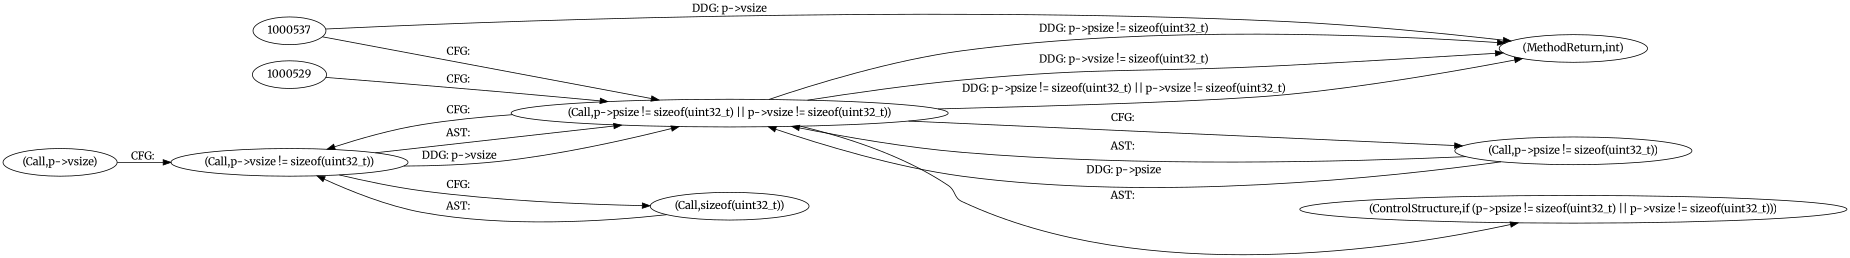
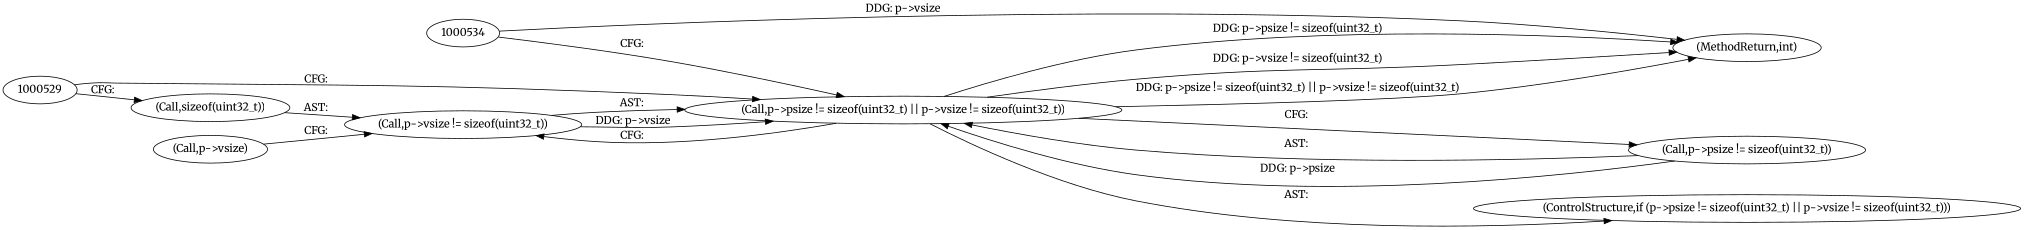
node "1000537": label "1000537" -> "1000534"
edge "(Call,p->vsize != sizeof(uint32_t))" -> "(Call,sizeof(uint32_t))": now "1000529" -> "(Call,sizeof(uint32_t))"
